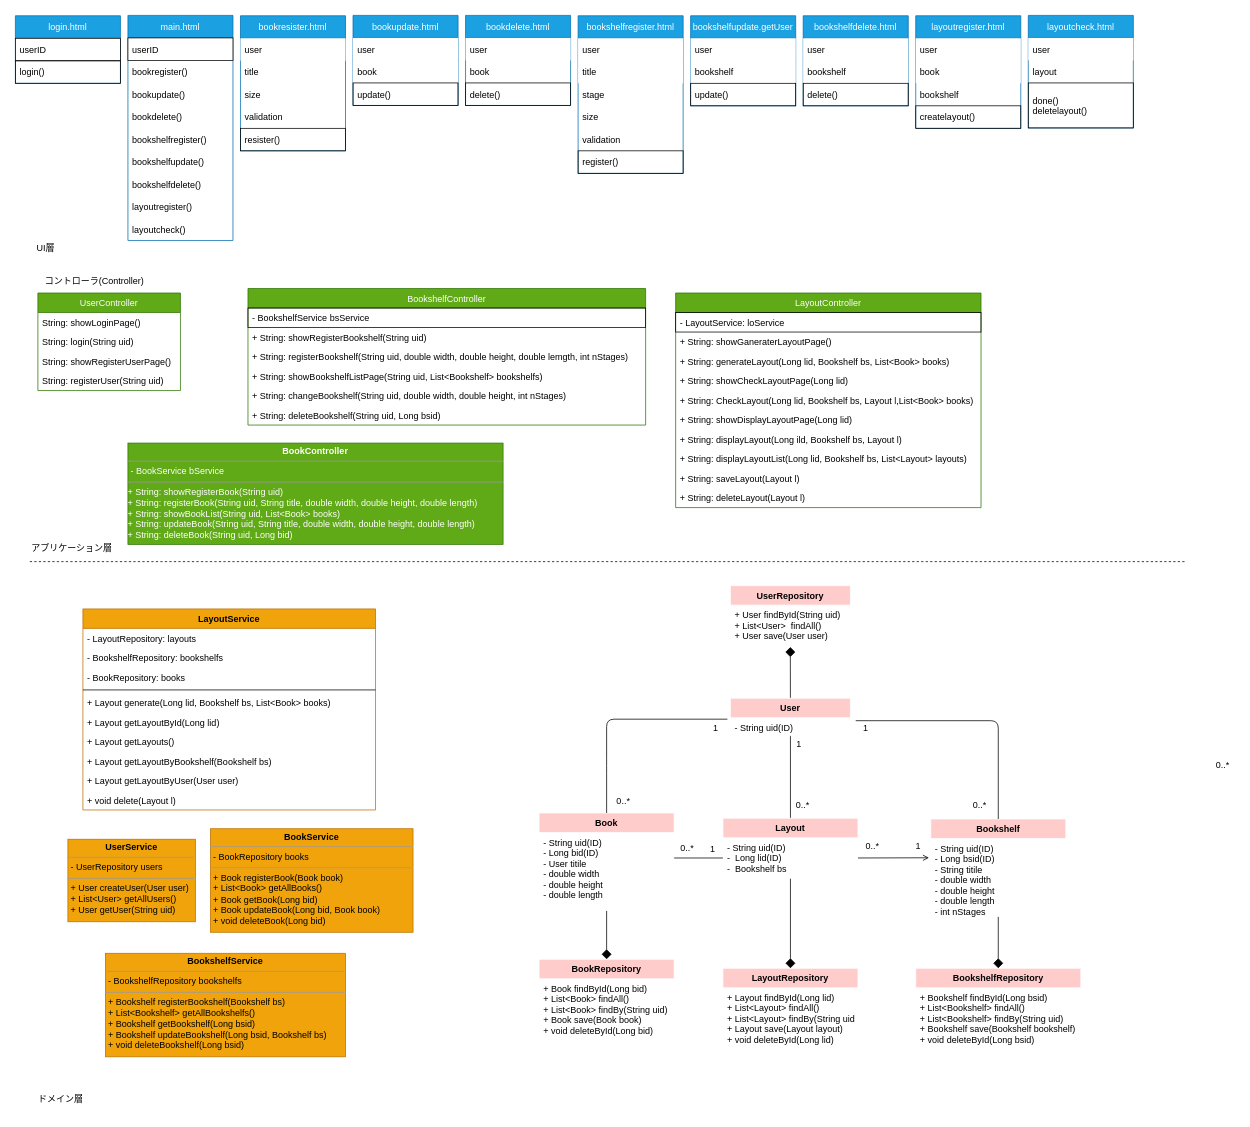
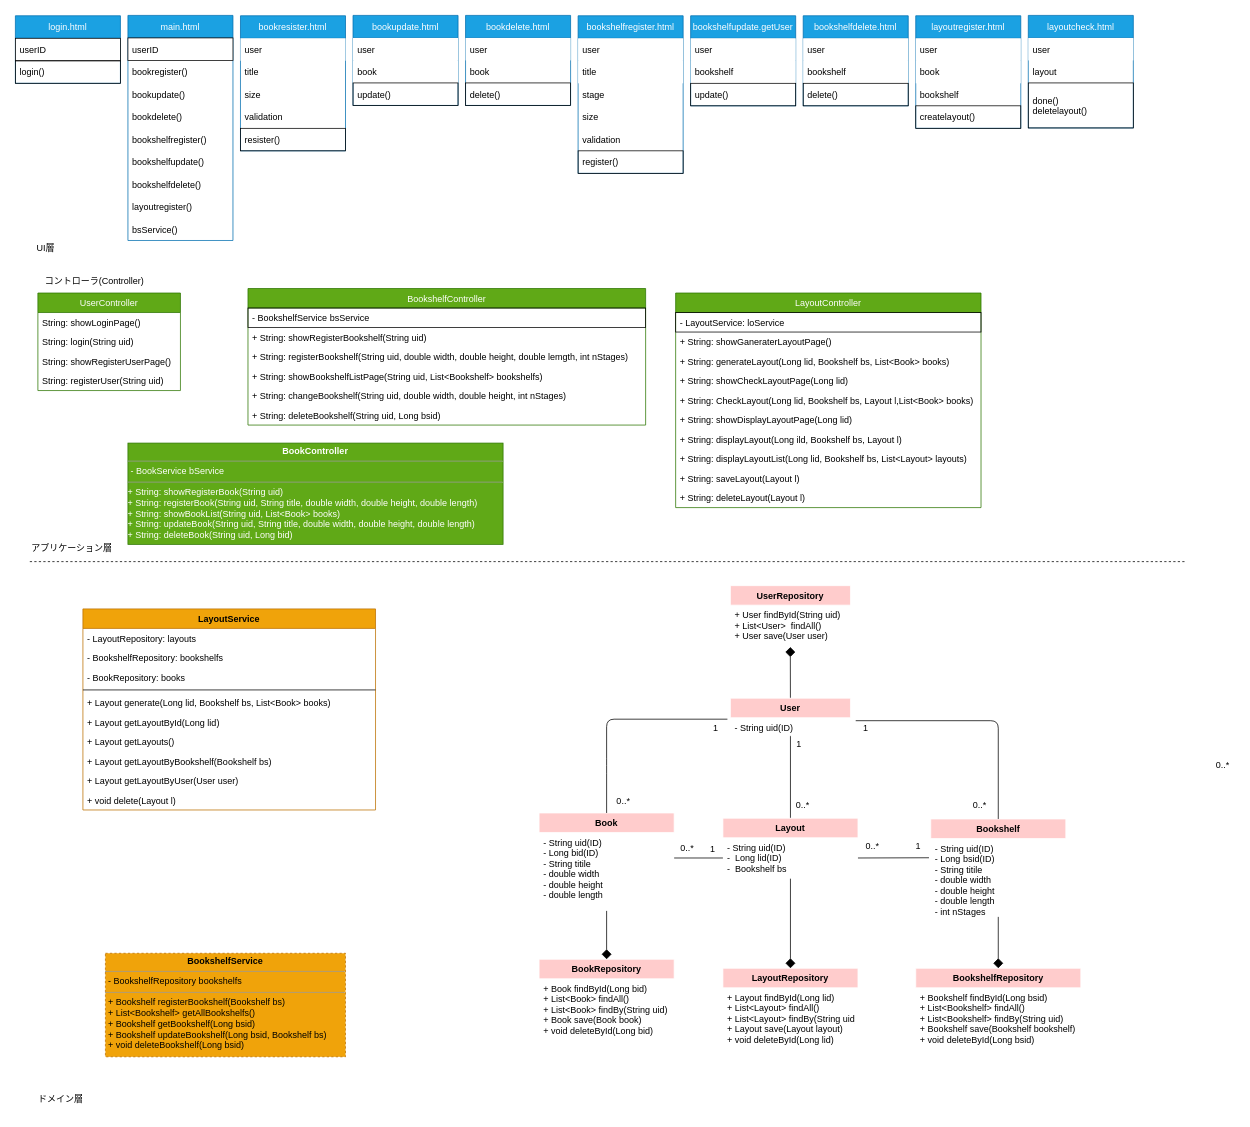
node "layoutcheck()": label "layoutcheck()" -> "bsService()"
node "- String uid(ID) - Long bid(ID) - User titile - double width - double height - double length": label "- String uid(ID) - Long bid(ID) - User titile - double width - double height - double length" -> "- String uid(ID) - Long bid(ID) - String titile - double width - double height - double length"
edge "- String uid(ID) - Long lid(ID) - Bookshelf bs" -> "- String uid(ID) - Long bsid(ID) - String titile - double width - double height - double length - int nStages": arrowhead open -> none
node "UserService - UserRepository users + User createUser(User user) + List<User> getAllUsers() + User getUser(String uid)": removed
node "BookService - BookRepository books + Book registerBook(Book book) + List<Book> getAllBooks() + Book getBook(Long bid) + Book updateBook(Long bid, Book book) + void deleteBook(Long bid)": removed
node "BookshelfService - BookshelfRepository bookshelfs + Bookshelf registerBookshelf(Bookshelf bs) + List<Bookshelf> getAllBookshelfs() + Bookshelf getBookshelf(Long bsid) + Bookshelf updateBookshelf(Long bsid, Bookshelf bs) + void deleteBookshelf(Long bsid)": style solid -> dashed
